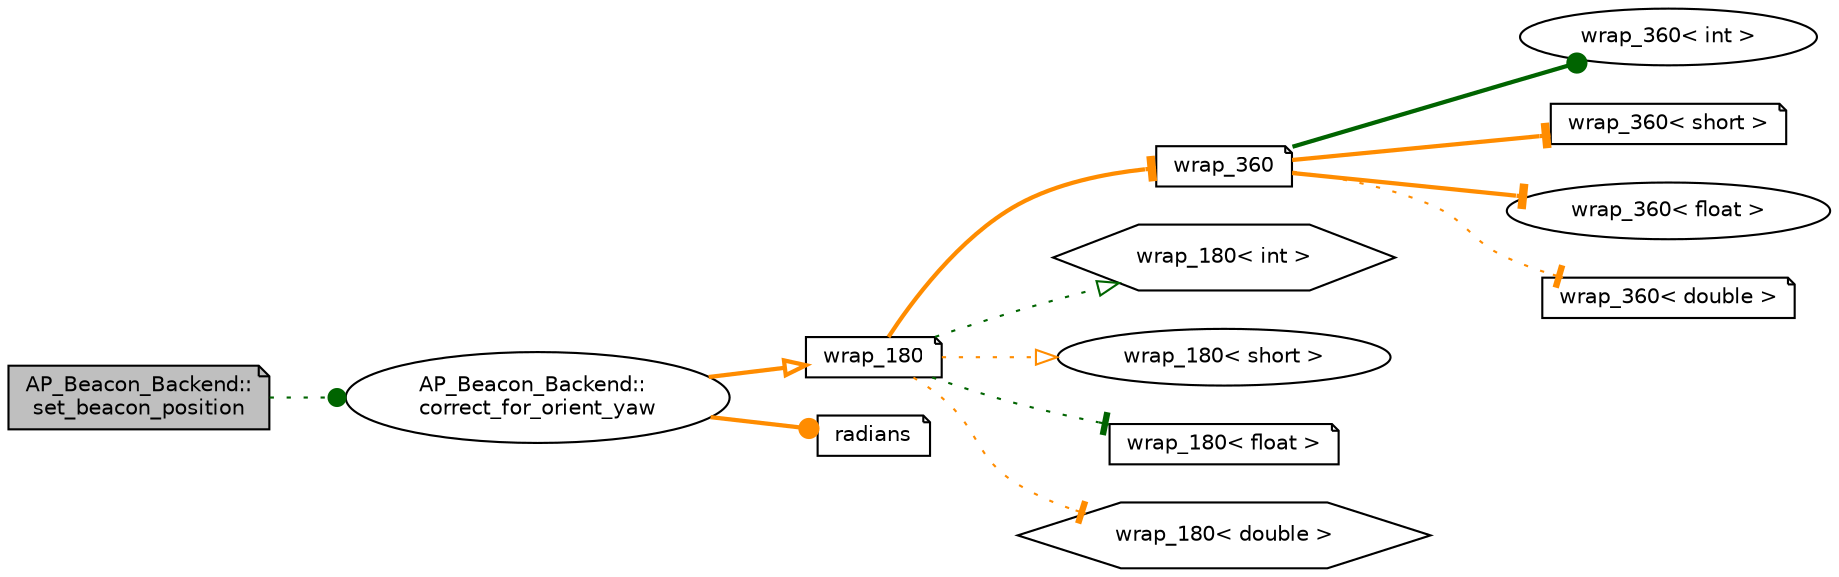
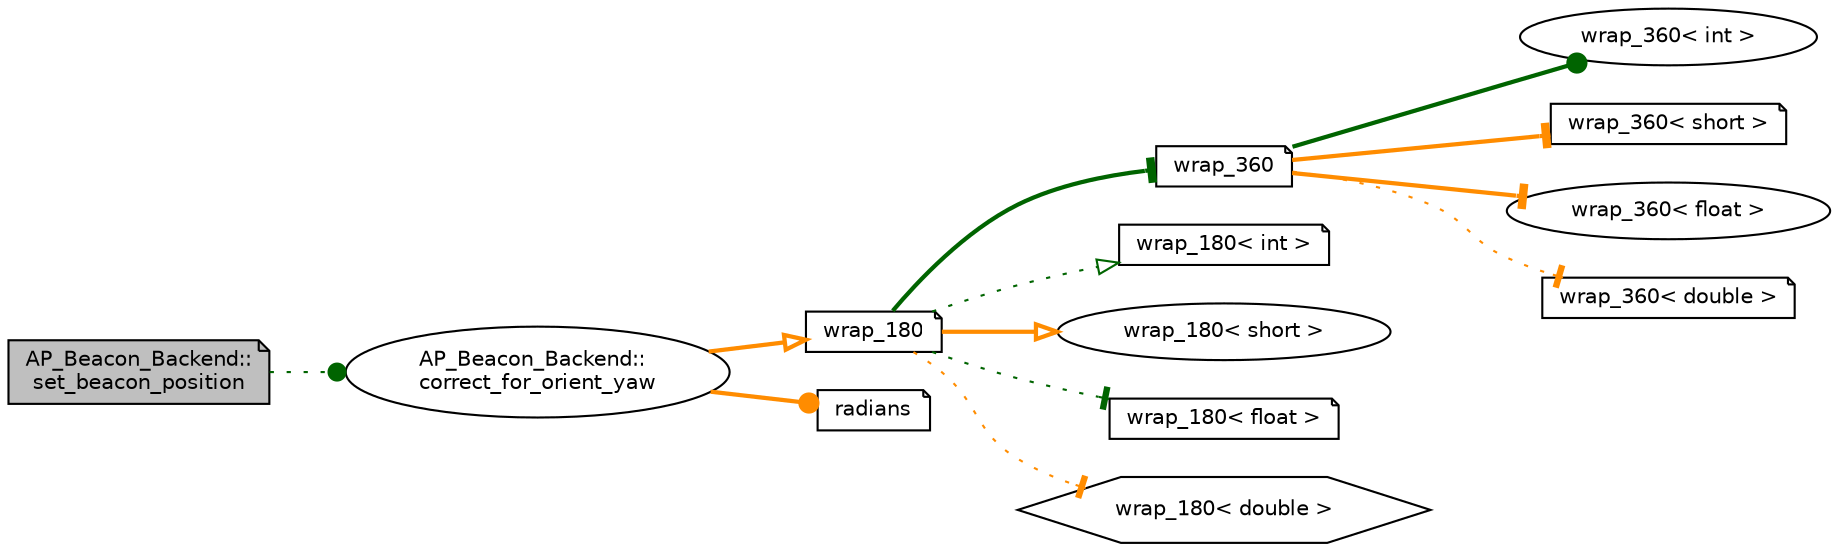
edge "wrap_180" -> "wrap_360": color darkorange -> darkgreen
node "wrap_180< int >": shape hexagon -> note
edge "wrap_180" -> "wrap_180< short >": style dotted -> bold
